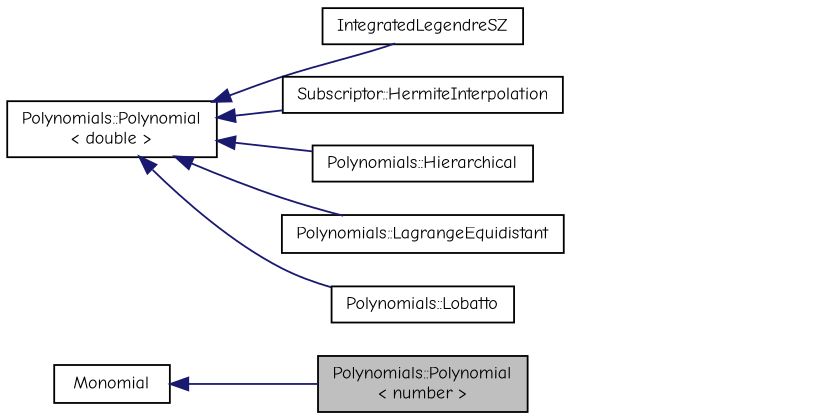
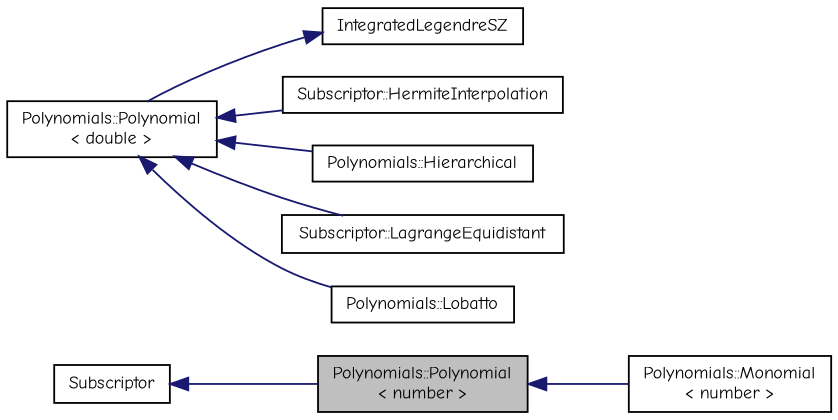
edge "IntegratedLegendreSZ" -> "Polynomials::Polynomial < double >": reversed
node "Polynomials::LagrangeEquidistant": label "Polynomials::LagrangeEquidistant" -> "Subscriptor::LagrangeEquidistant"
node "Monomial": label "Monomial" -> "Subscriptor"
node "Polynomials::Monomial < number >": added
